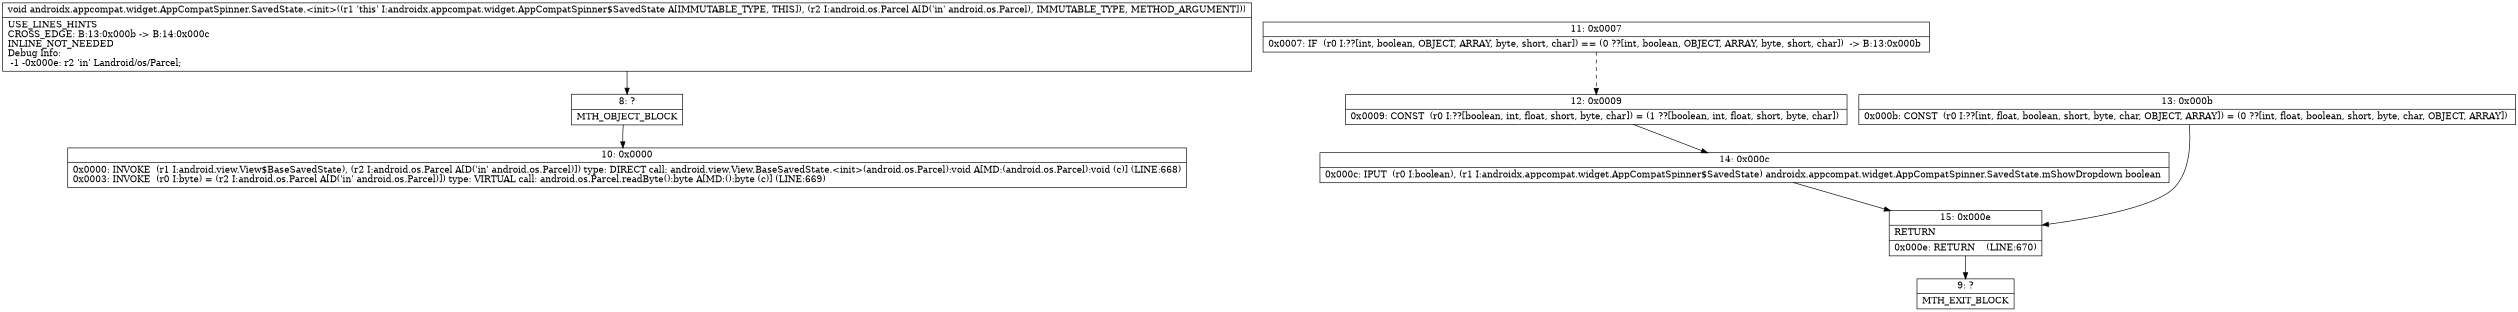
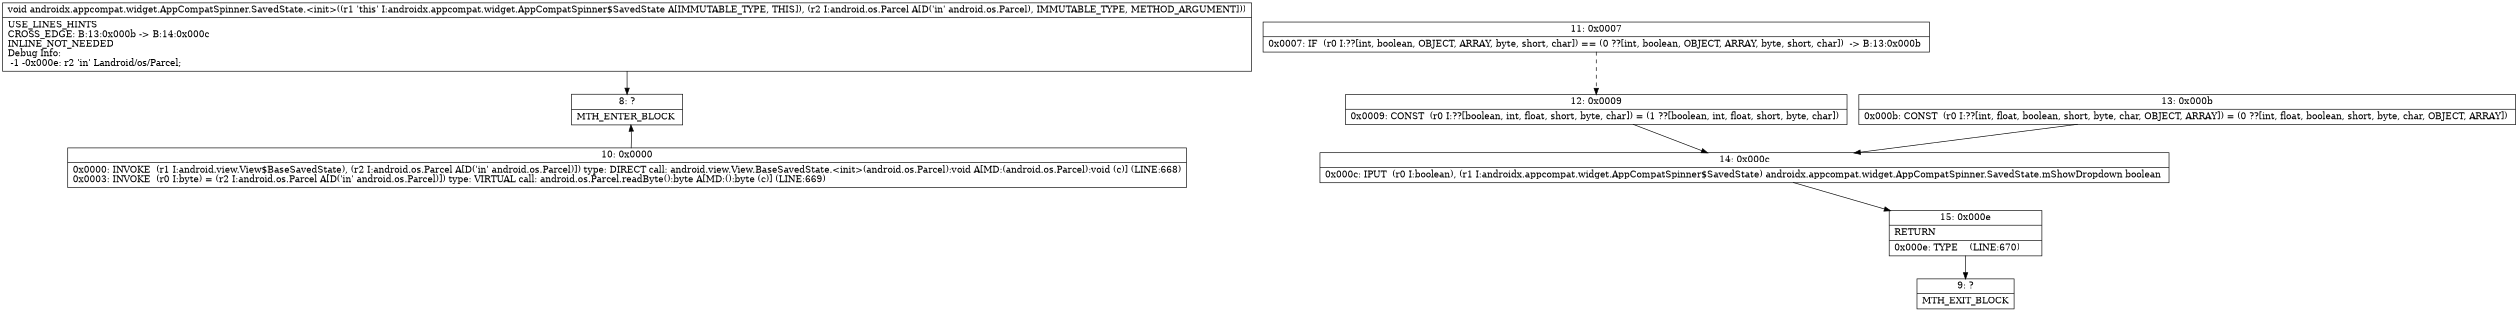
node "8: ?": text "MTH_OBJECT_BLOCK" -> "MTH_ENTER_BLOCK"
edge "8: ?" -> "10: 0x0000": reversed
edge "13: 0x000b" -> "15: 0x000e": now "13: 0x000b" -> "14: 0x000c"
node "15: 0x000e": text "0x000e: RETURN    (LINE:670)" -> "0x000e: TYPE    (LINE:670)"
